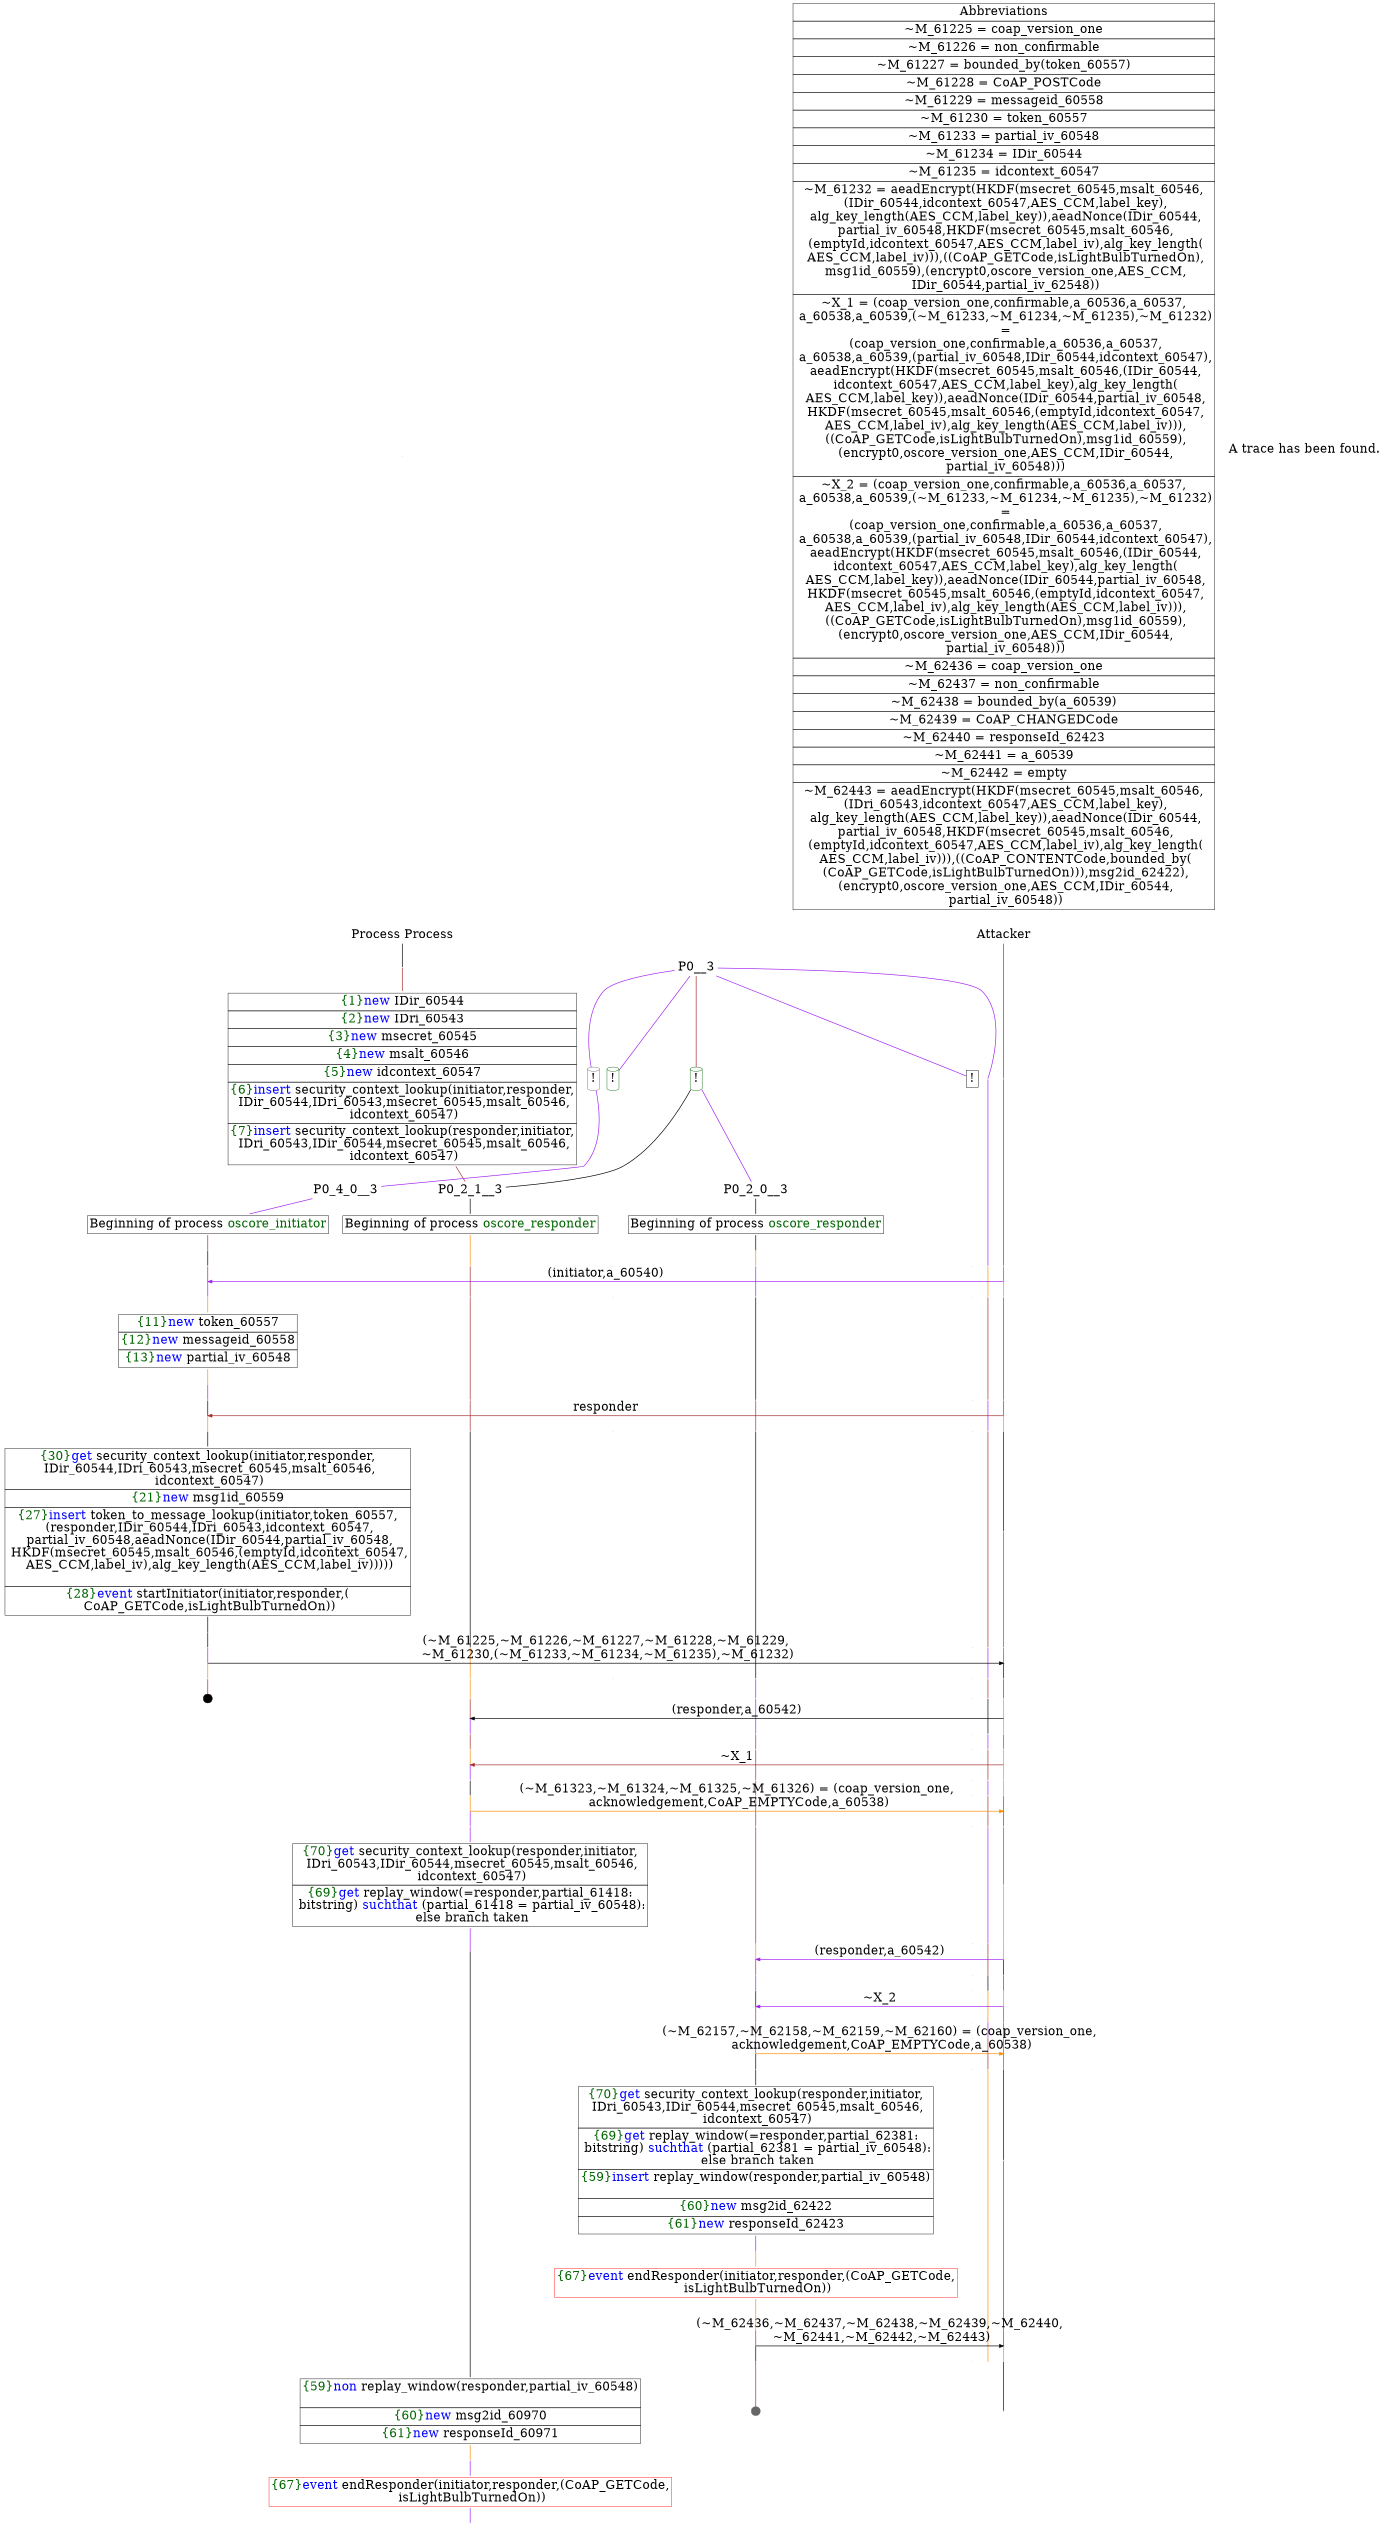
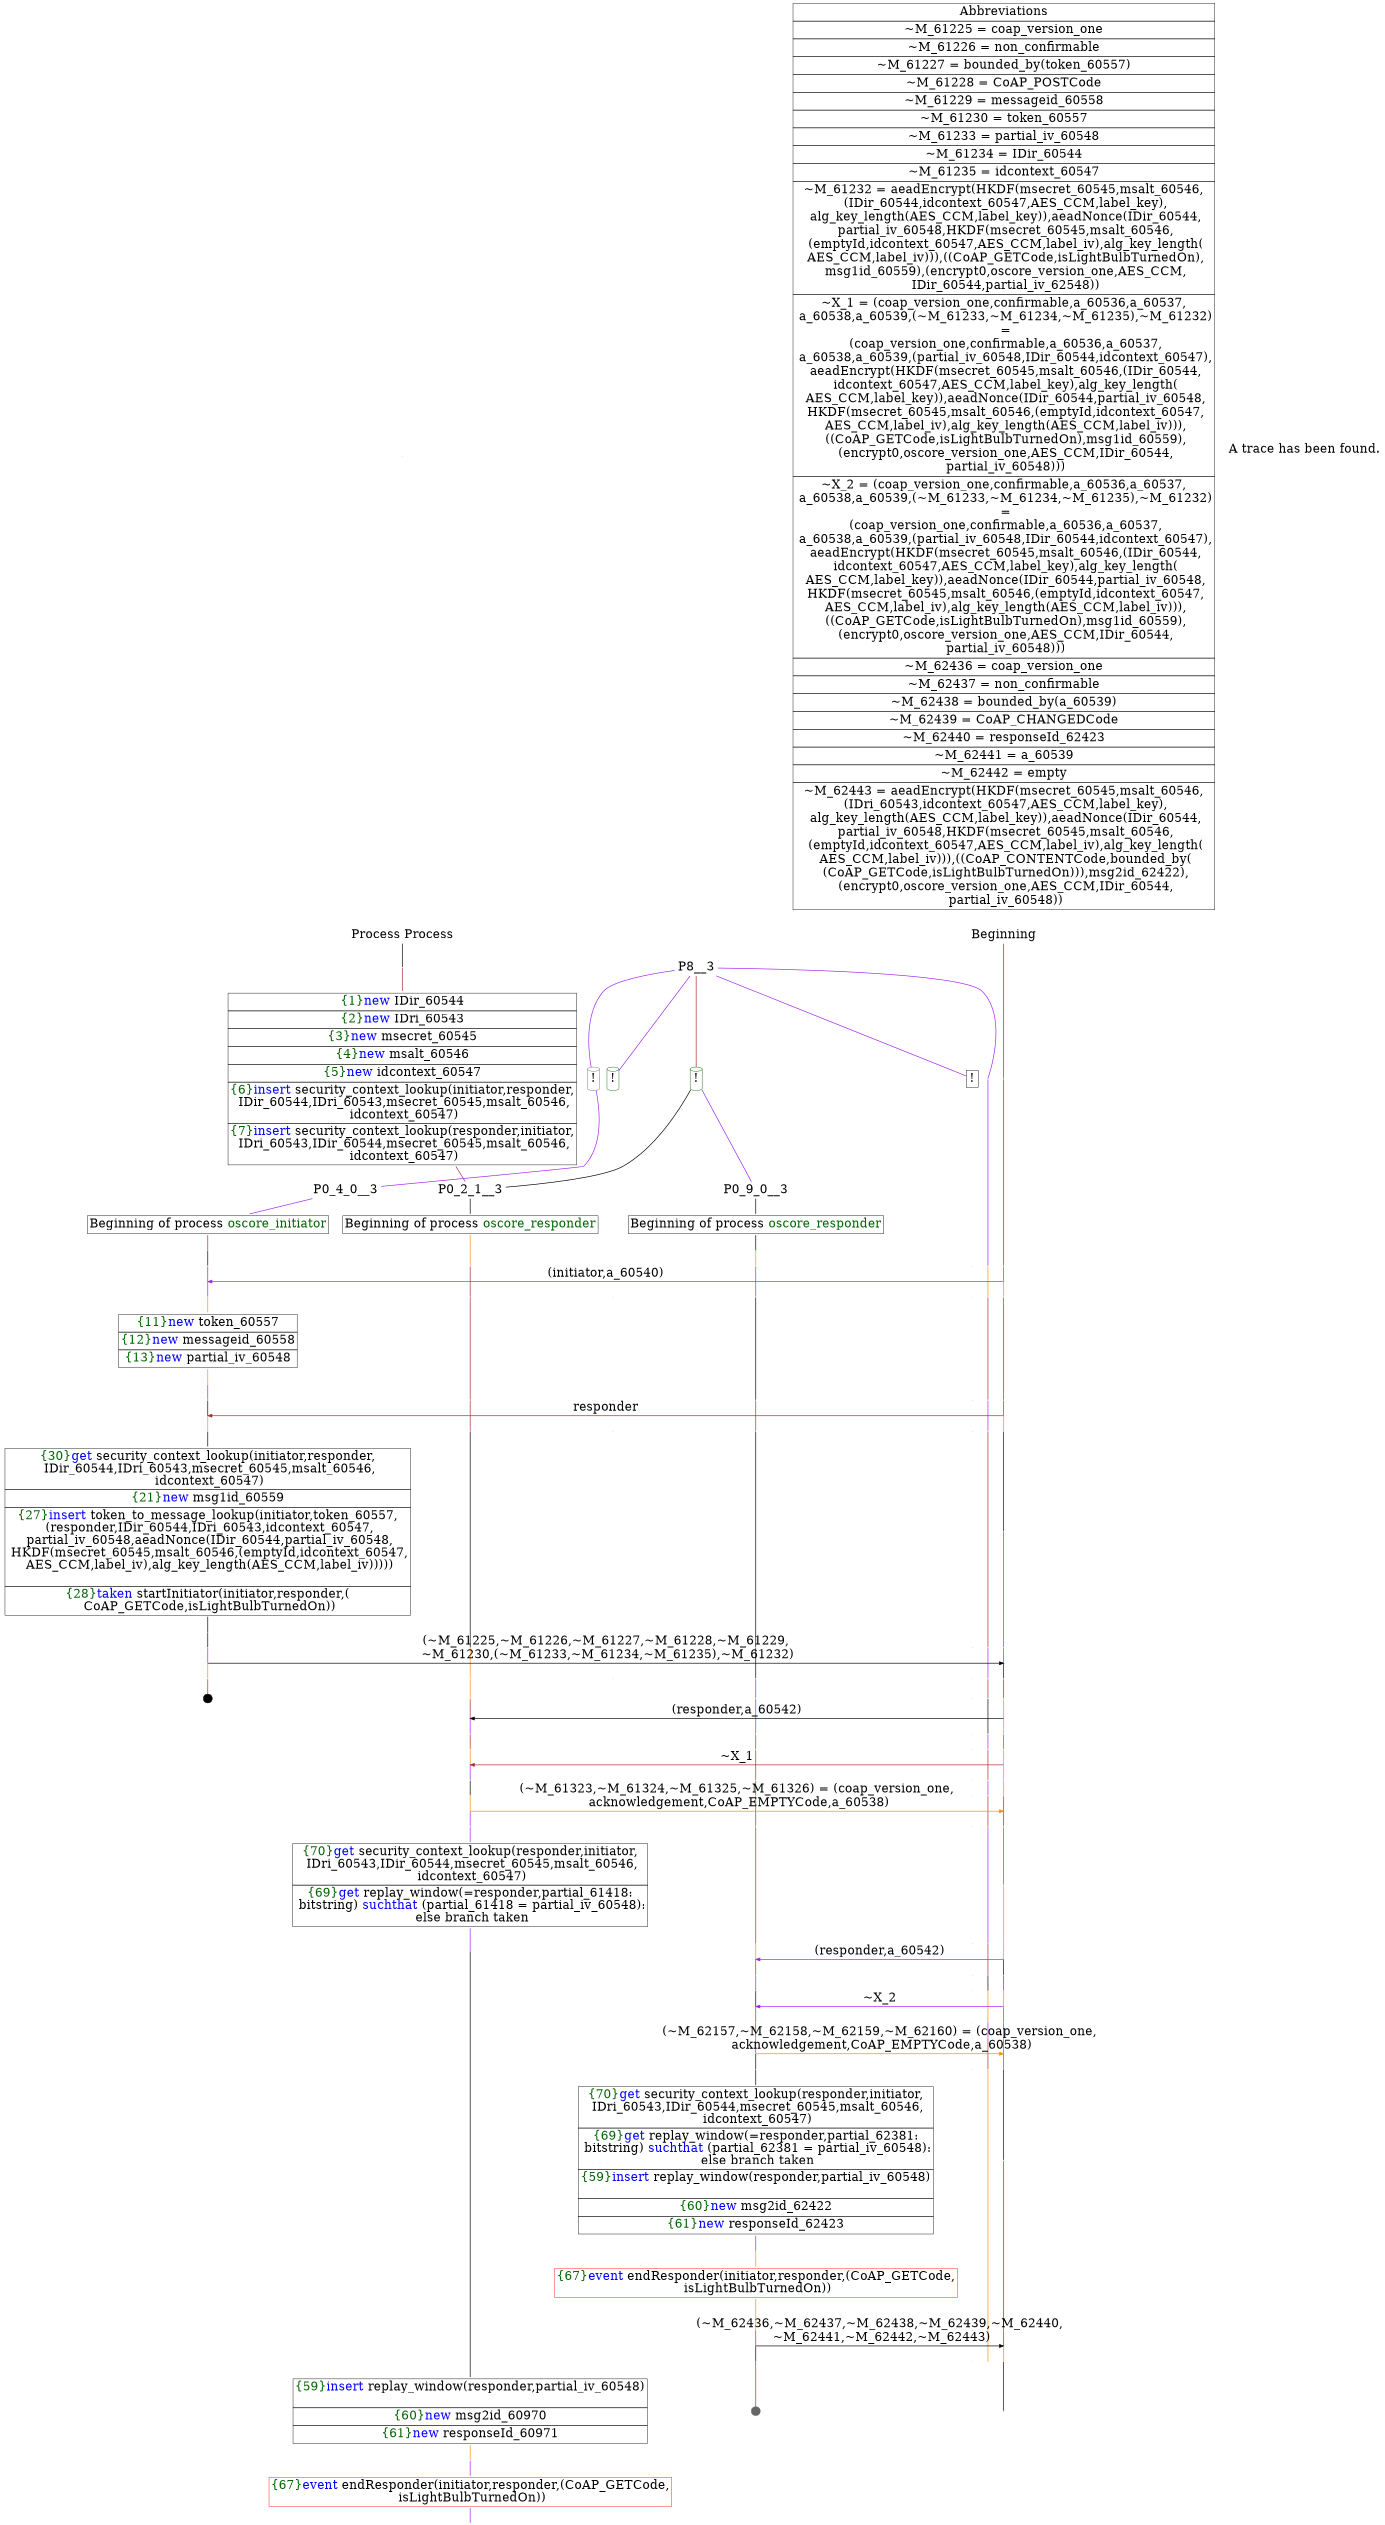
node "Attacker": label "Attacker" -> "Beginning"
node "P0__3": label "P0__3" -> "P8__3"
node "P0_2_0__3": label "P0_2_0__3" -> "P0_9_0__3"
node "{30}": text "event" -> "taken"
node "{59}": text "non" -> "insert"
